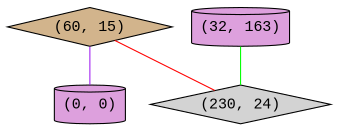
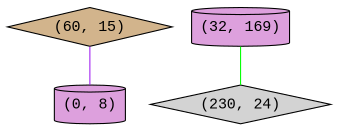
node "(32, 163)": label "(32, 163)" -> "(32, 169)"
edge "(60, 15)" -- "(230, 24)": removed
node "(0, 0)": label "(0, 0)" -> "(0, 8)"
